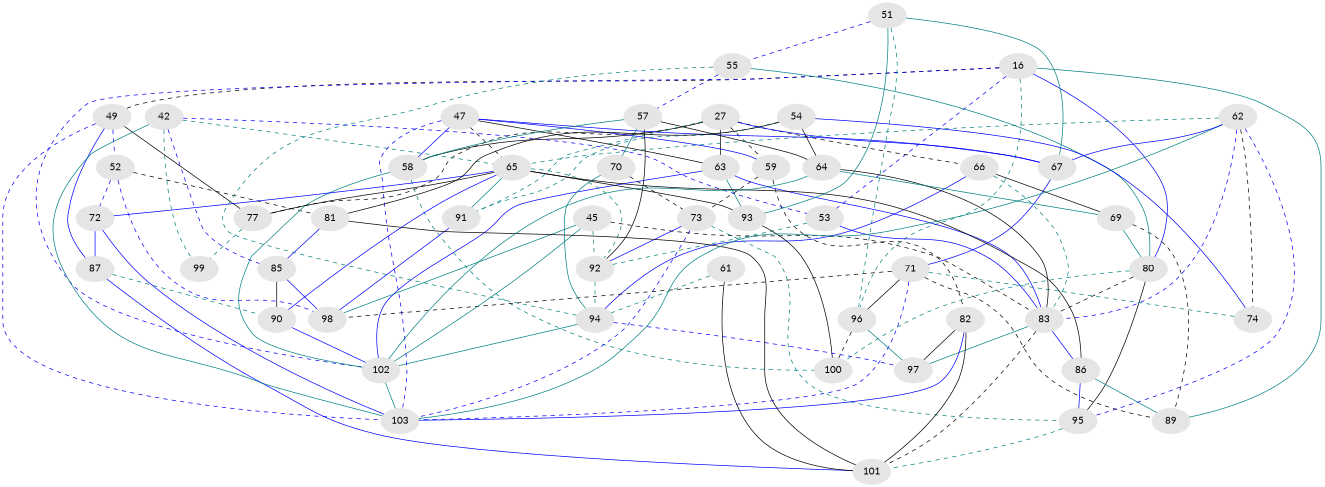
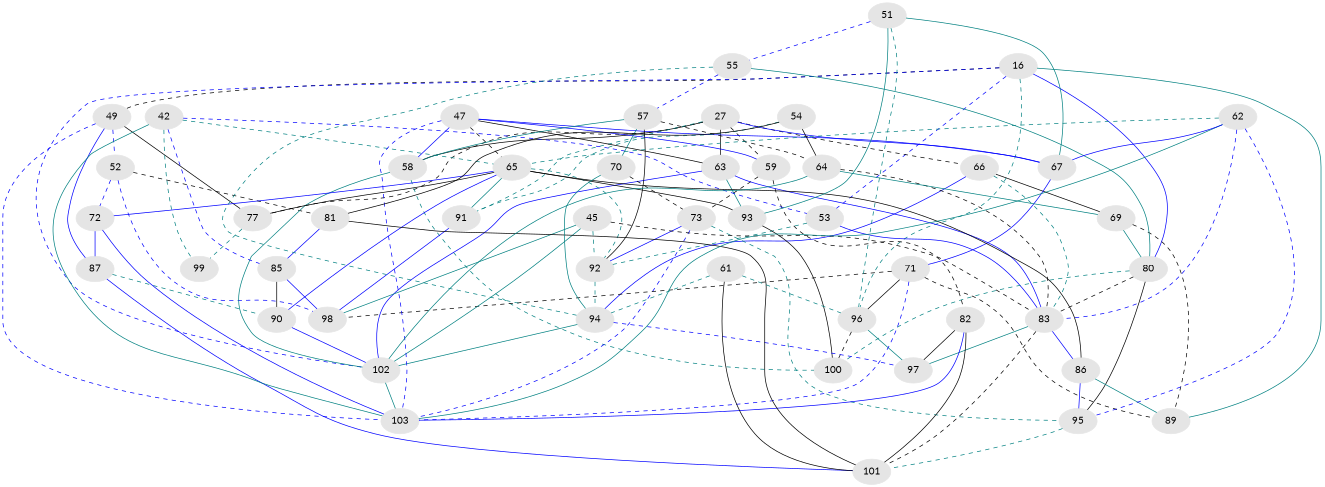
edge "57" -- "64": style solid -> dashed
edge "64" -- "83": style solid -> dashed
edge "61" -- "96": added
node "74": removed
